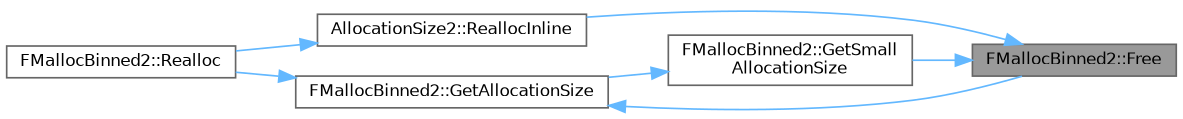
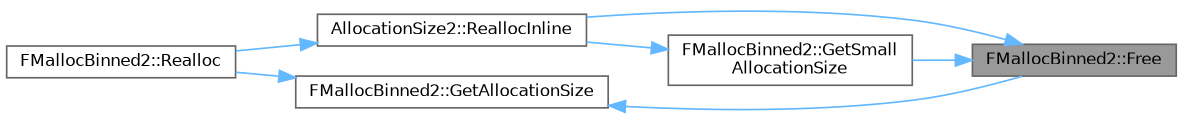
edge "FMallocBinned2::GetAllocationSize" -> "FMallocBinned2::GetSmall AllocationSize": now "AllocationSize2::ReallocInline" -> "FMallocBinned2::GetSmall AllocationSize"
